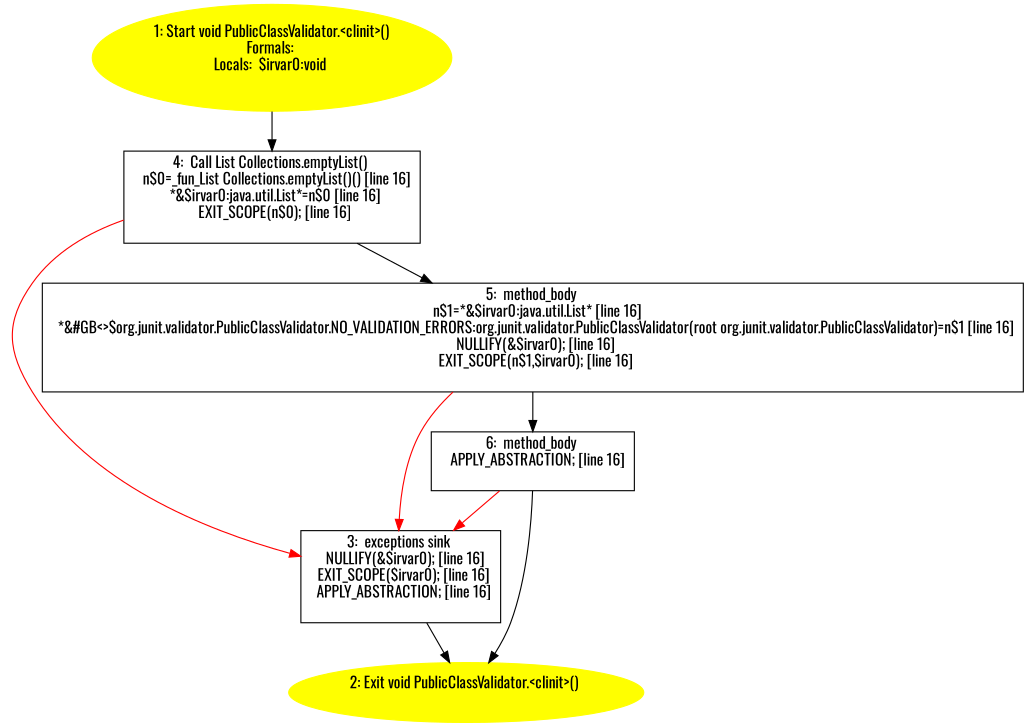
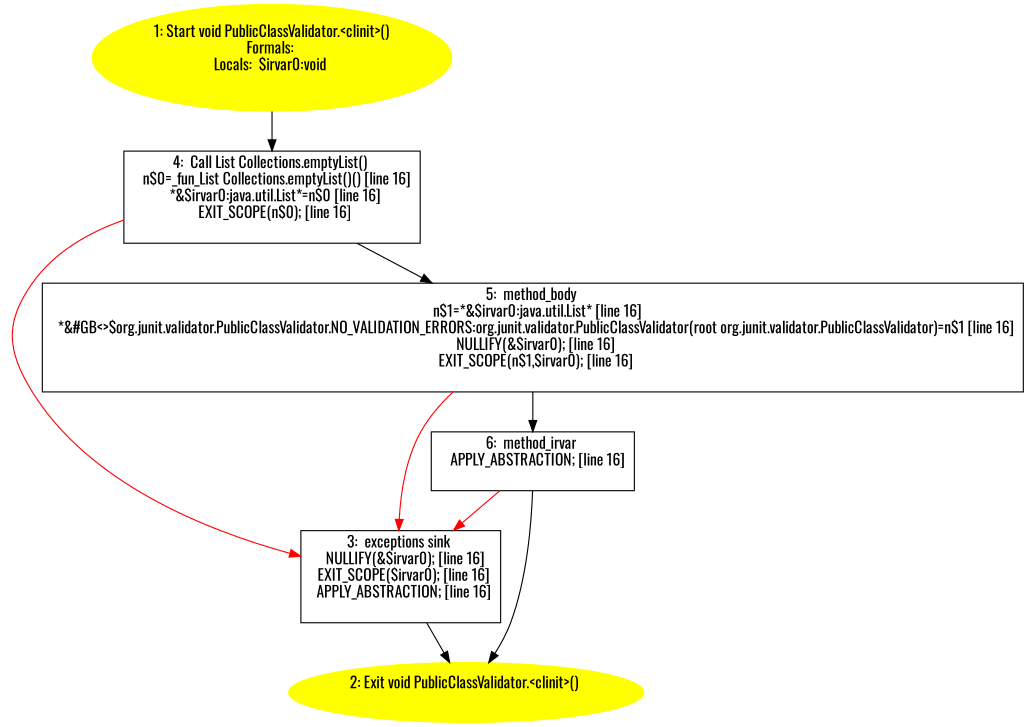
node "6:  method_body APPLY_ABSTRACTION; [line 16]": label "6:  method_body APPLY_ABSTRACTION; [line 16]" -> "6:  method_irvar APPLY_ABSTRACTION; [line 16]"
